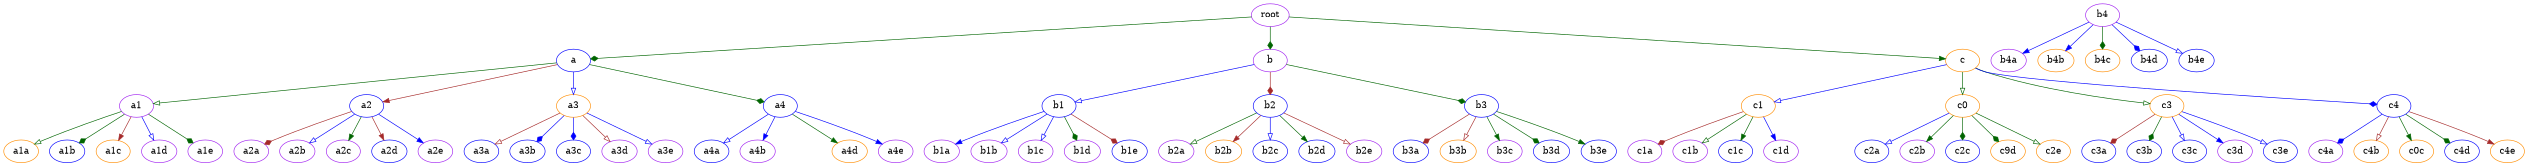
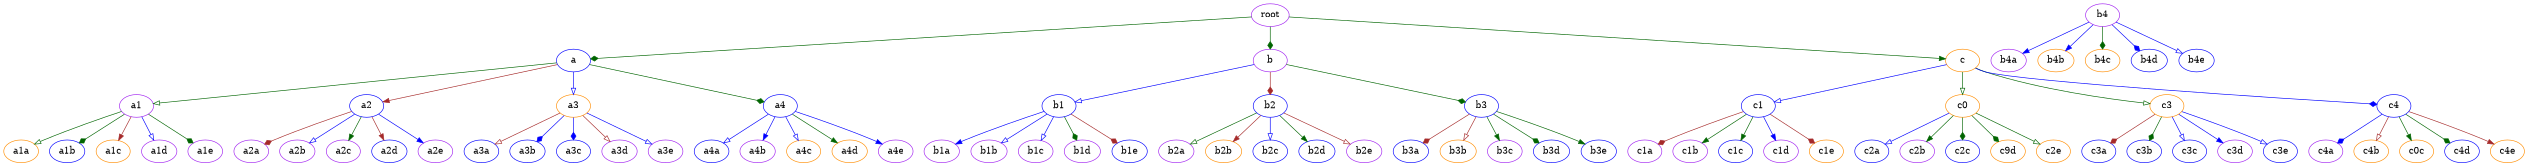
node "c1": color darkorange -> blue
edge "c1" -> "c1b": arrowhead onormal -> normal
node "a4c": added
node "c1e": added
